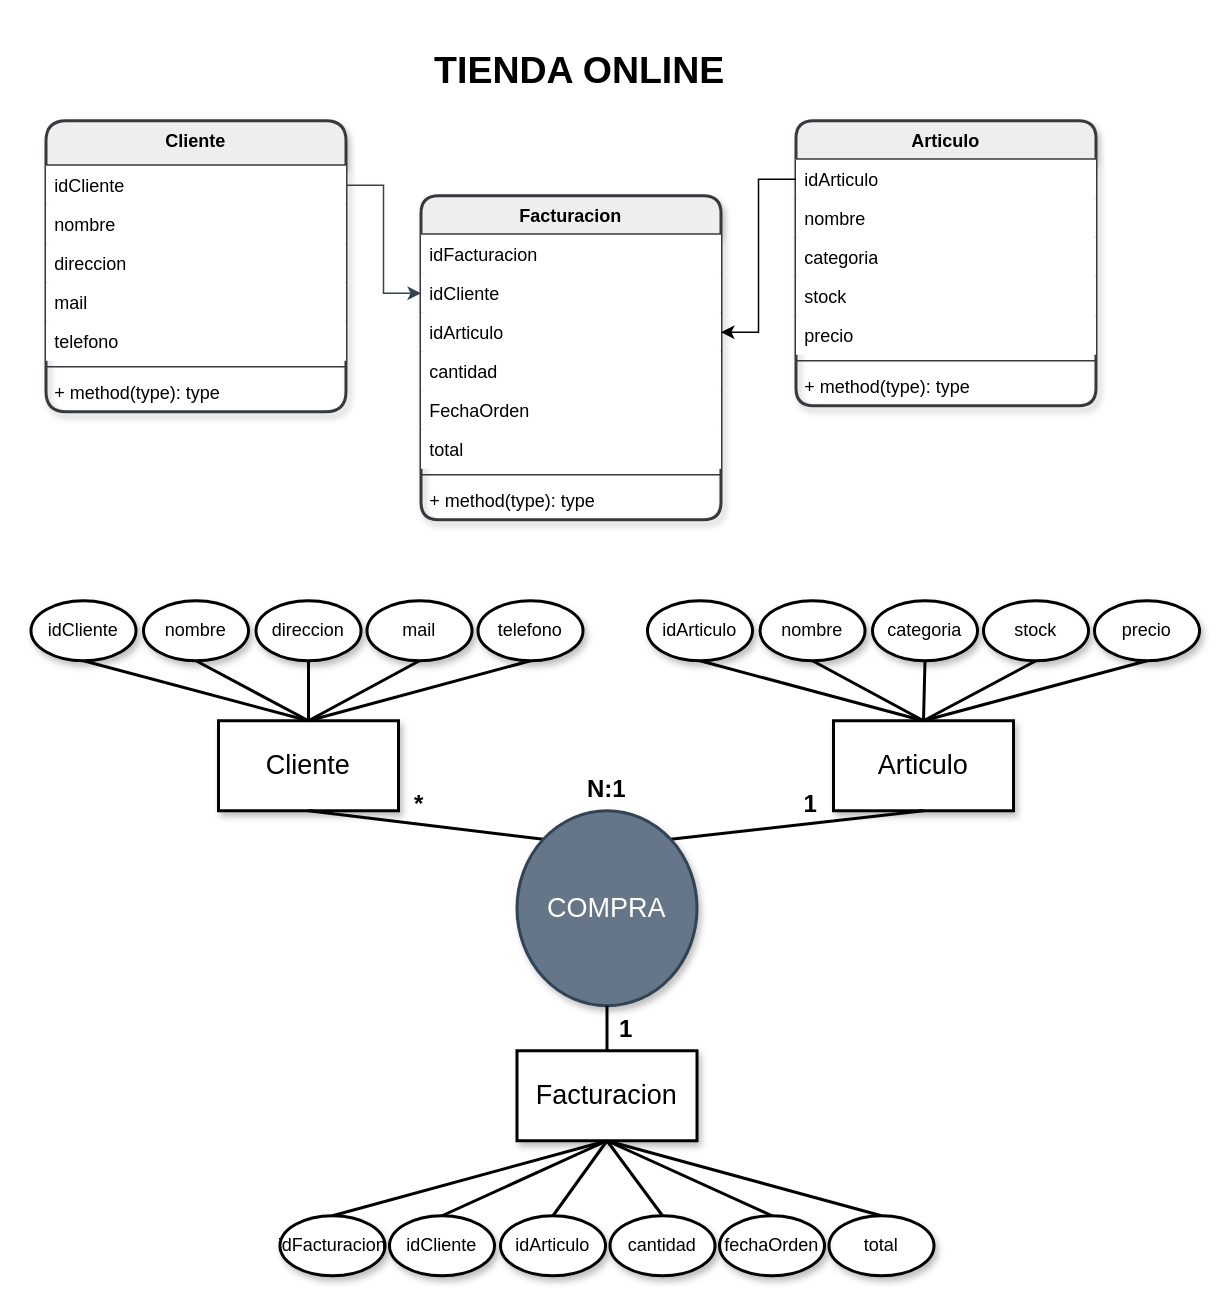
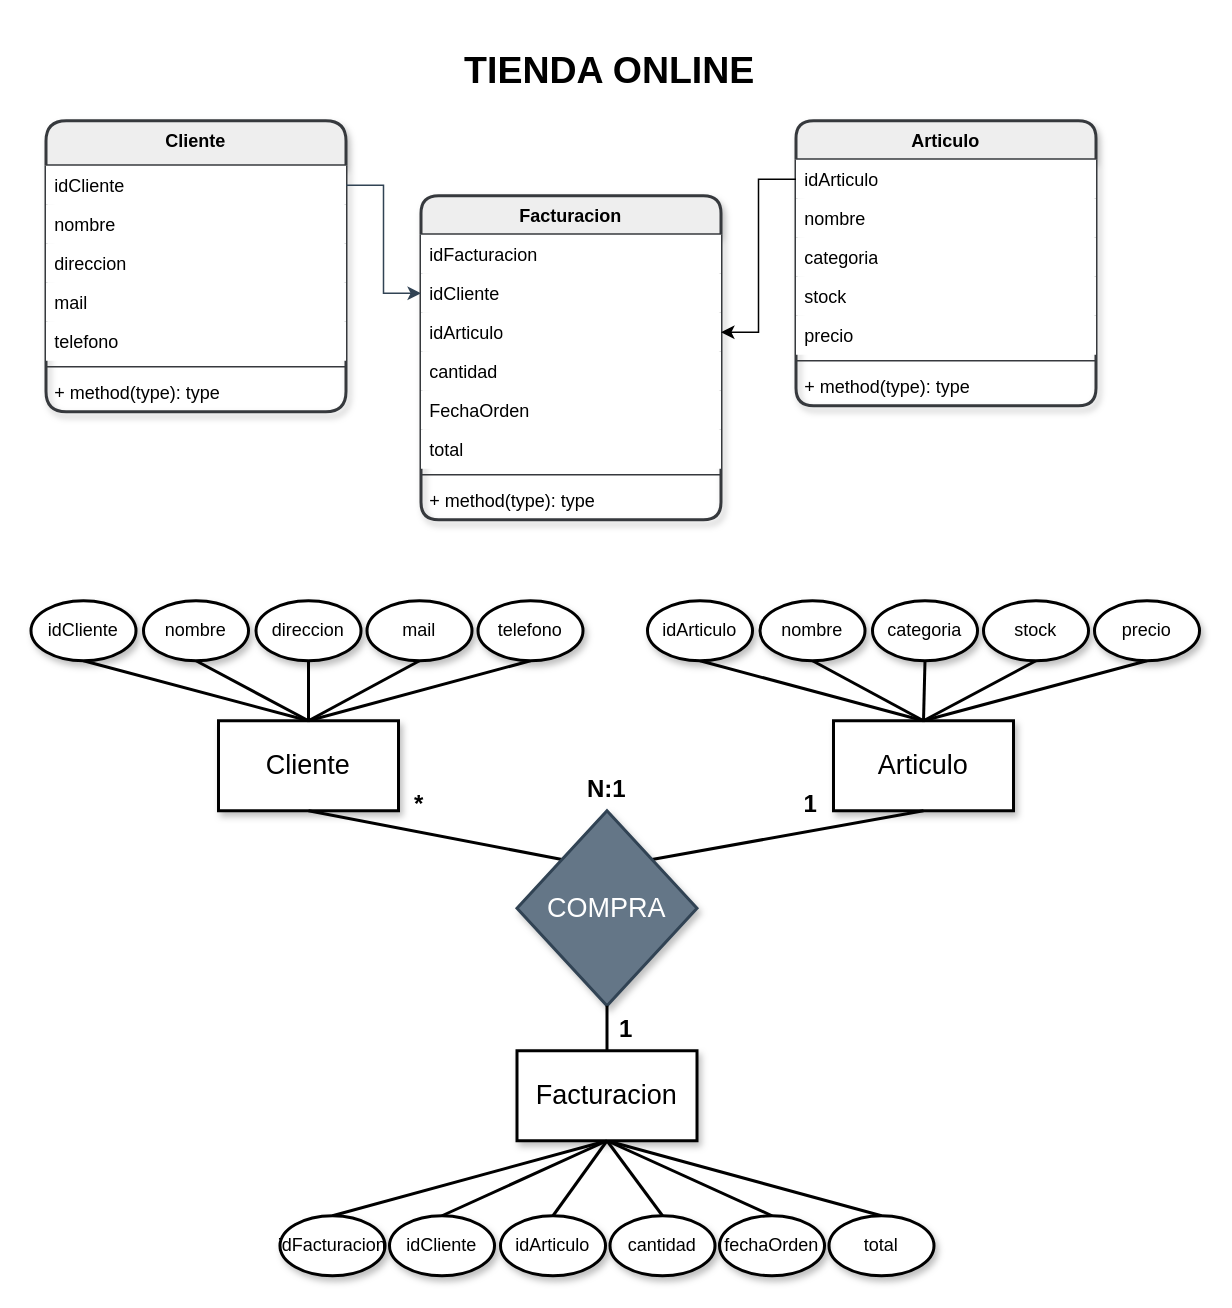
node "TIENDA ONLINE": moved (580, 68) -> (610, 68)
node "COMPRA": shape ellipse -> diamond
